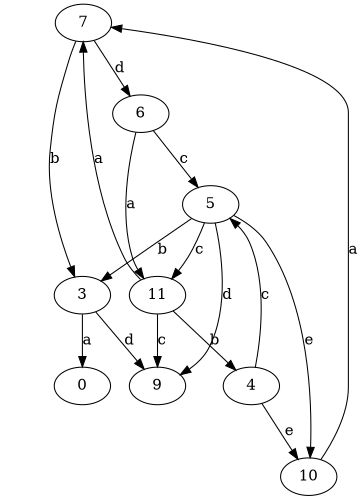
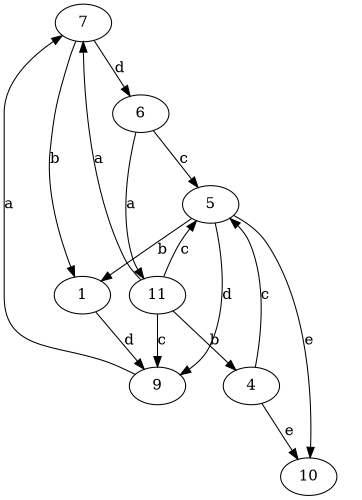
edge "10" -> "7": now "9" -> "7"
edge "5" -> "11": reversed
node "3": label "3" -> "1"
node "0": removed
